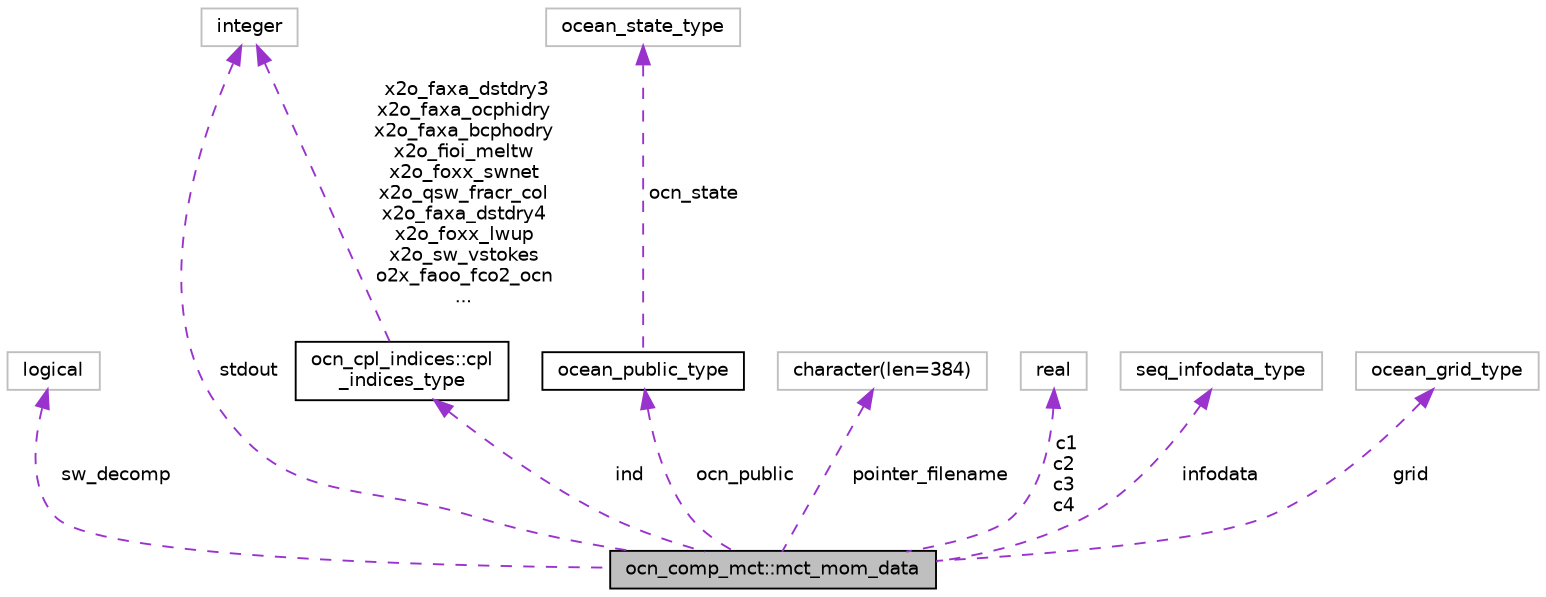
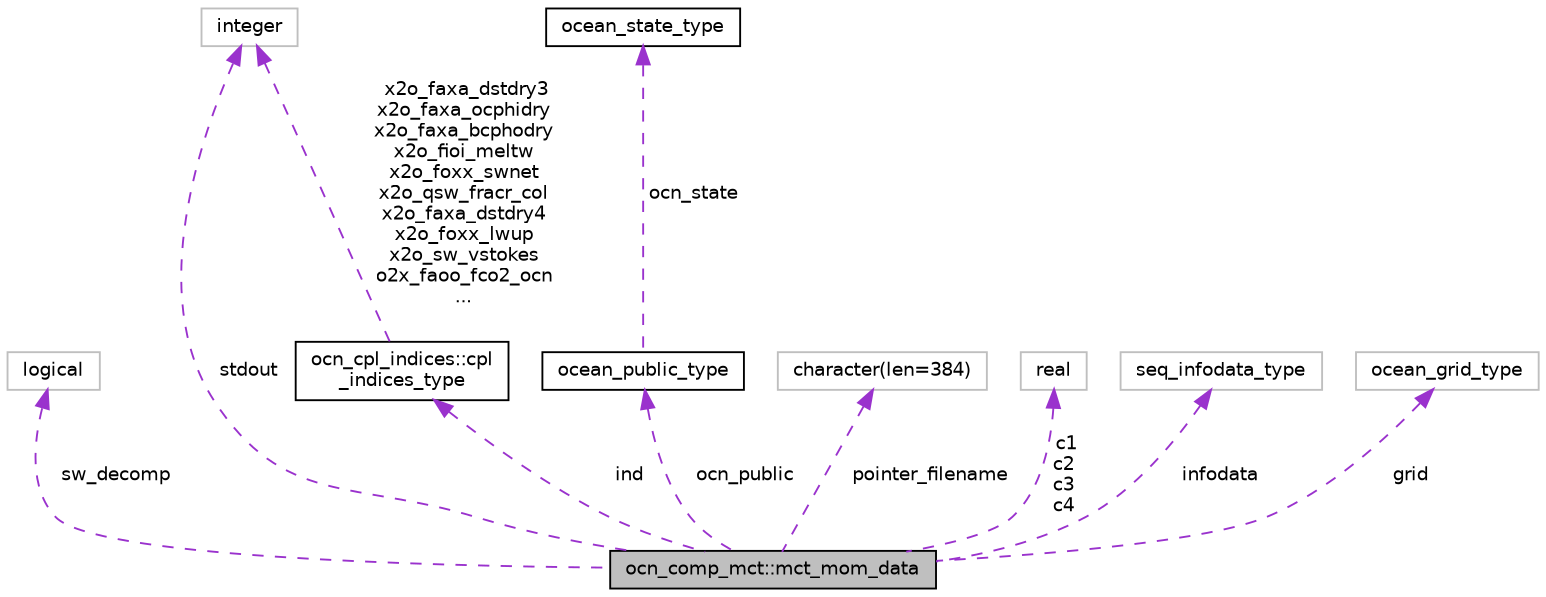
node "ocean_state_type": color grey75 -> black
